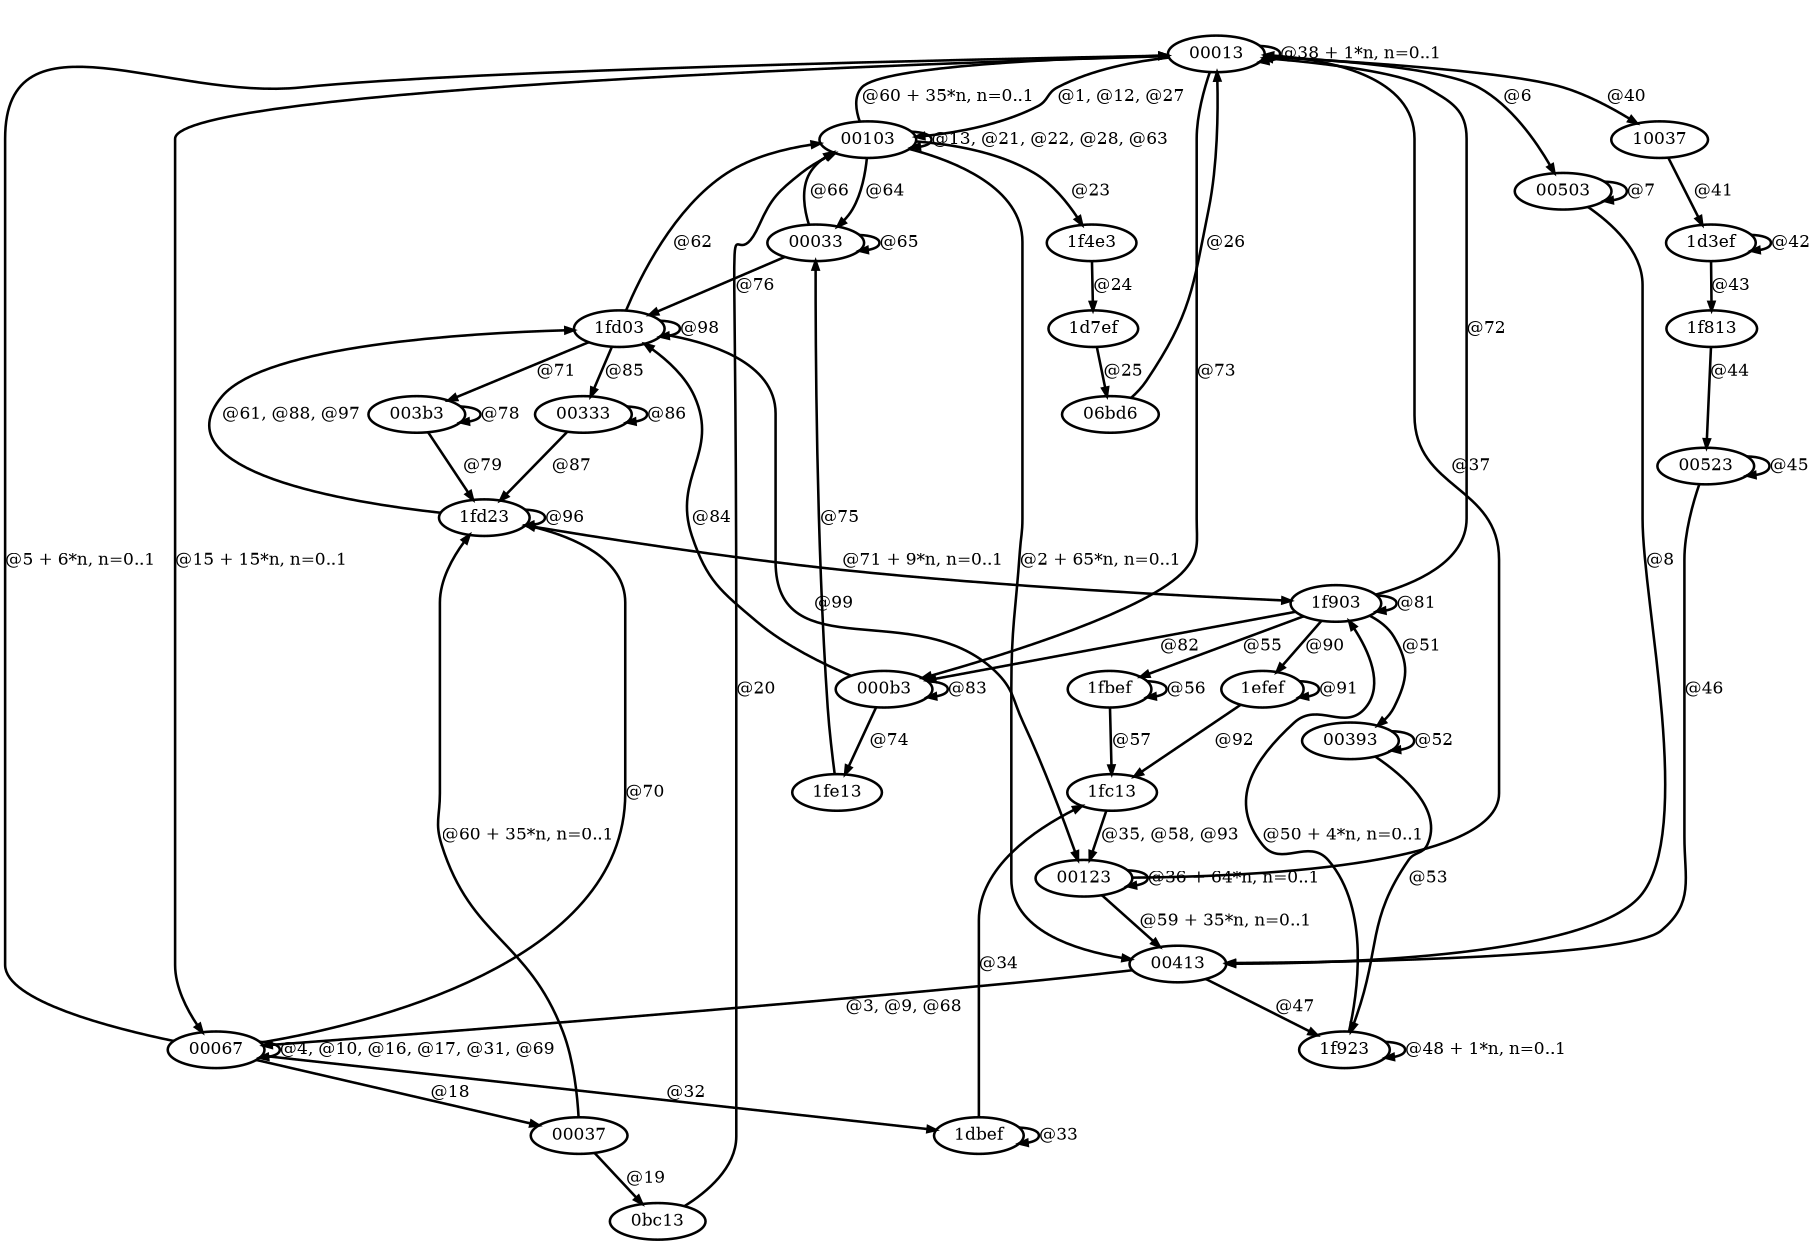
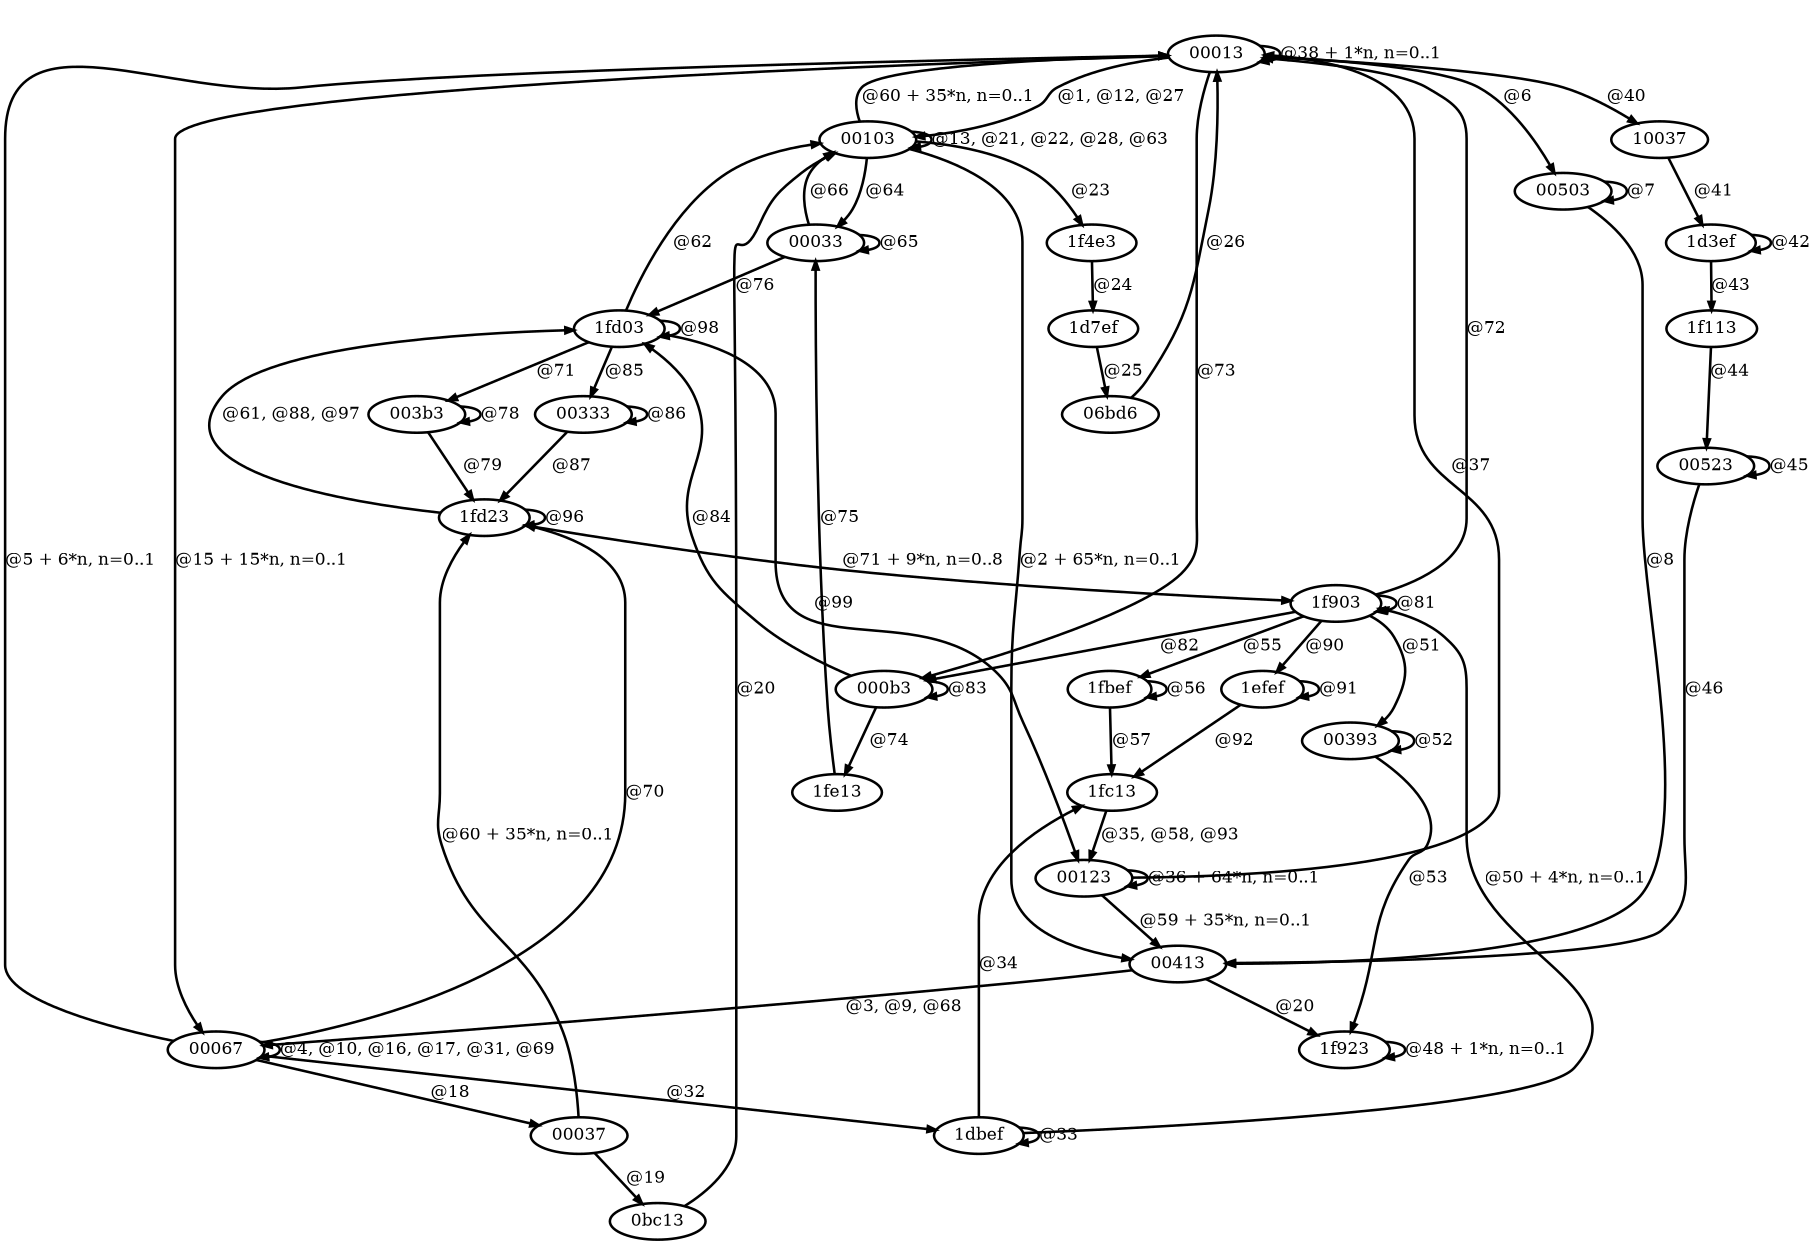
node "1f813": label "1f813" -> "1f113"
edge "1fd23" -> "1f903": label "@71 + 9*n, n=0..1" -> "@71 + 9*n, n=0..8"
edge "1f923" -> "1f903": now "1dbef" -> "1f903"
edge "00413" -> "1f923": label "@47" -> "@20"
